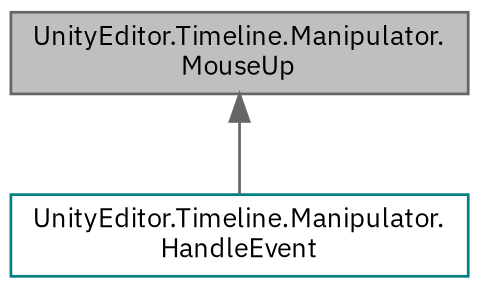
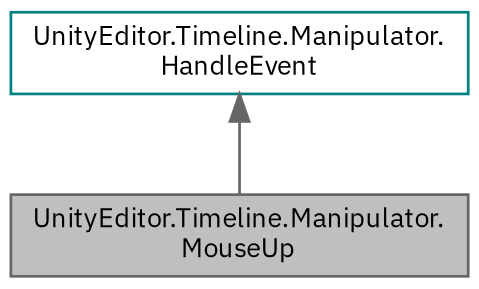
edge "UnityEditor.Timeline.Manipulator. HandleEvent" -> "UnityEditor.Timeline.Manipulator. MouseUp": reversed
